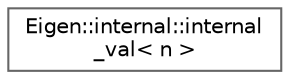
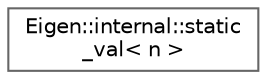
node "Eigen::internal::internal _val< n >": label "Eigen::internal::internal _val< n >" -> "Eigen::internal::static _val< n >"
